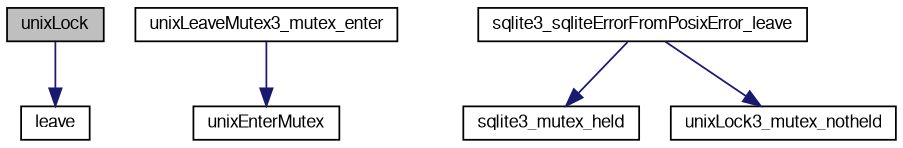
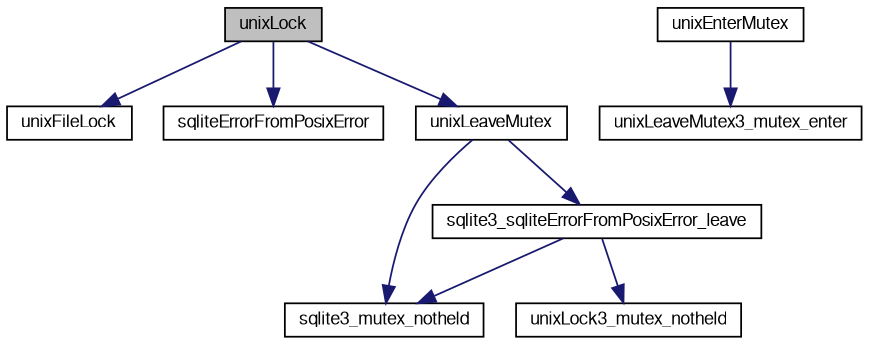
edge "unixLeaveMutex3_mutex_enter" -> "unixEnterMutex": reversed
node "leave": label "leave" -> "sqliteErrorFromPosixError"
node "unixFileLock": added
node "unixLeaveMutex": added
node "sqlite3_mutex_held": label "sqlite3_mutex_held" -> "sqlite3_mutex_notheld"
